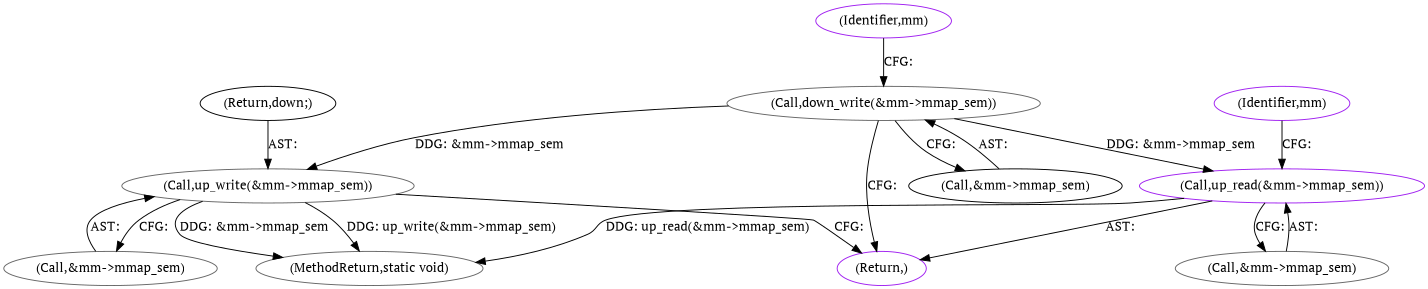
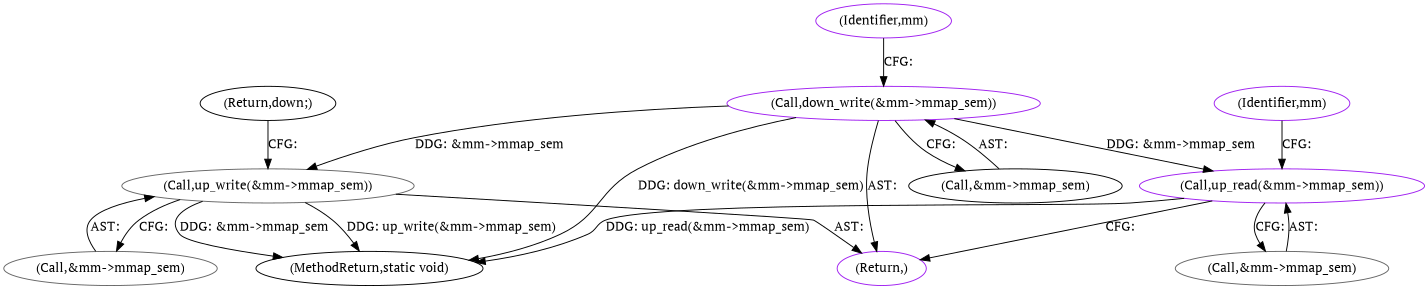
node "(Call,down_write(&mm->mmap_sem))": color gray40 -> purple
edge "(Return,down;)" -> "(Call,up_write(&mm->mmap_sem))": label "AST: " -> "CFG: "
edge "(Call,down_write(&mm->mmap_sem))" -> "(MethodReturn,static void)": added, label "DDG: down_write(&mm->mmap_sem)"
edge "(Call,down_write(&mm->mmap_sem))" -> "(Return,)": label "CFG: " -> "AST: "
edge "(Call,up_write(&mm->mmap_sem))" -> "(Return,)": label "CFG: " -> "AST: "
edge "(Call,up_read(&mm->mmap_sem))" -> "(Return,)": label "AST: " -> "CFG: "
node "(MethodReturn,static void)": color gray40 -> black
